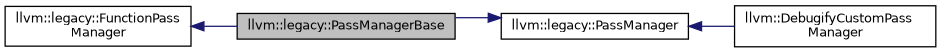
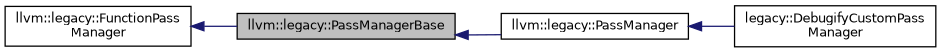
edge "llvm::legacy::PassManagerBase" -> "llvm::legacy::PassManager": reversed
node "llvm::DebugifyCustomPass Manager": label "llvm::DebugifyCustomPass Manager" -> "legacy::DebugifyCustomPass Manager"
